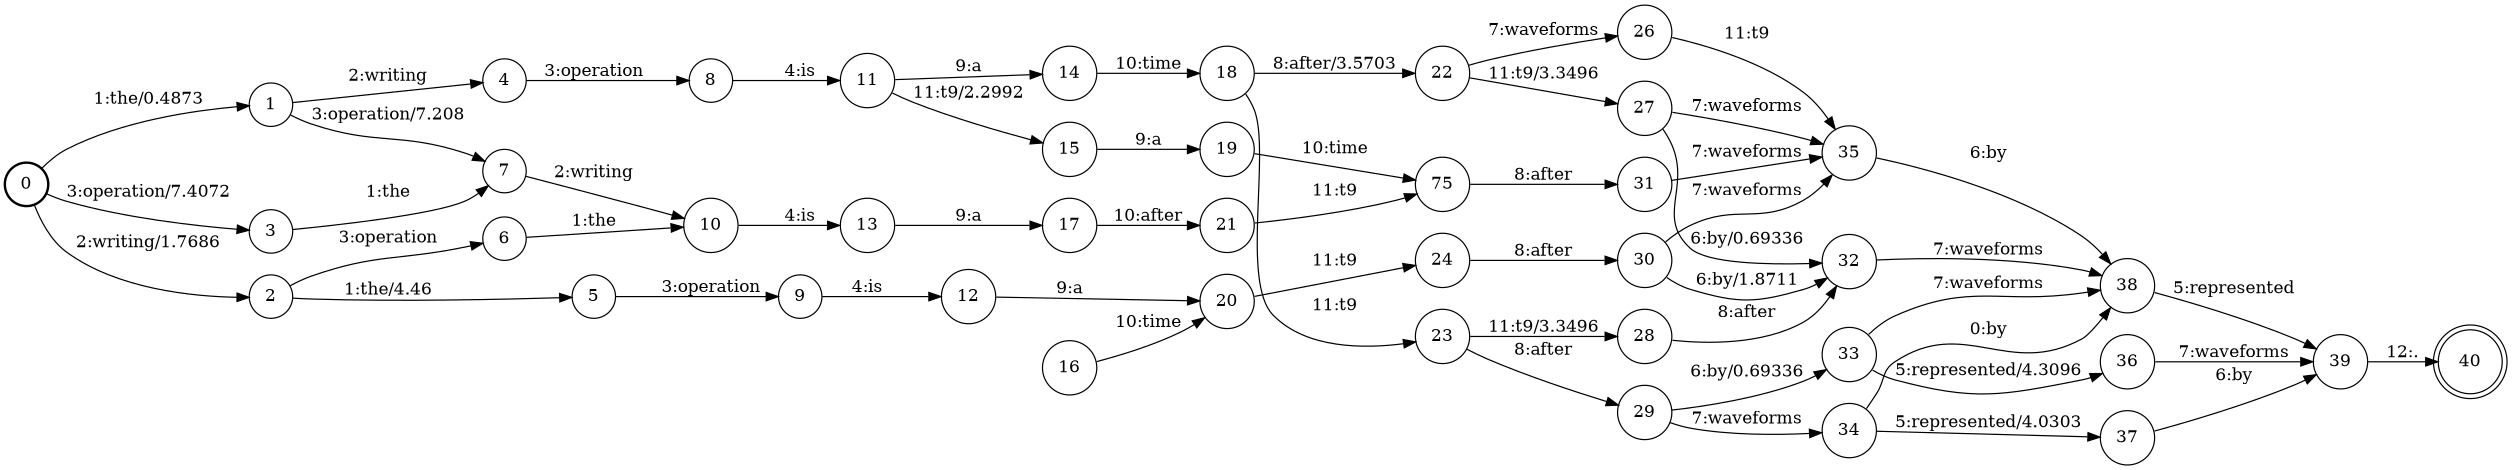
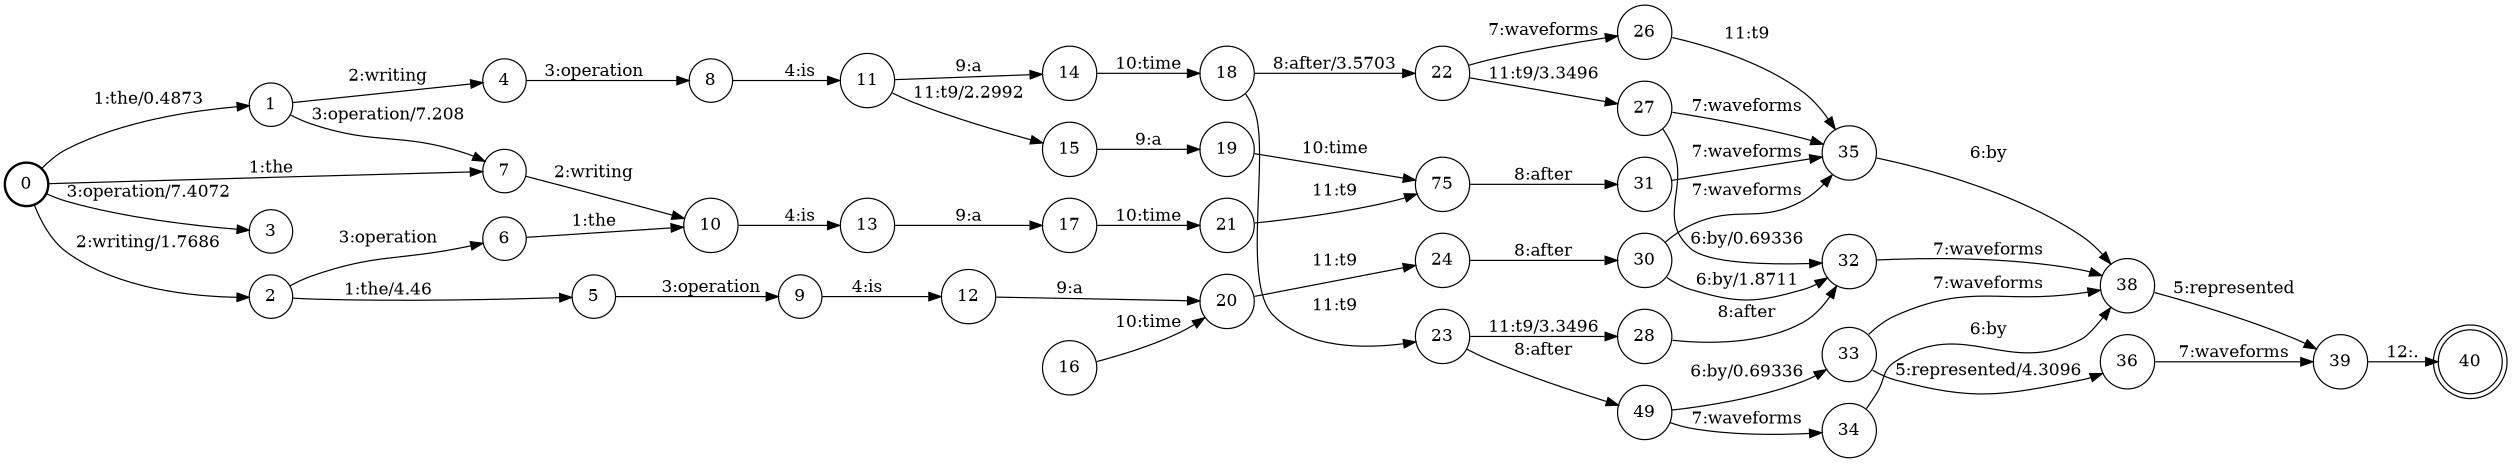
edge "17" -> "21": label "10:after" -> "10:time"
edge "3" -> "7": now "0" -> "7"
edge "34" -> "38": label "0:by" -> "6:by"
node "29": label "29" -> "49"
node "37": removed
